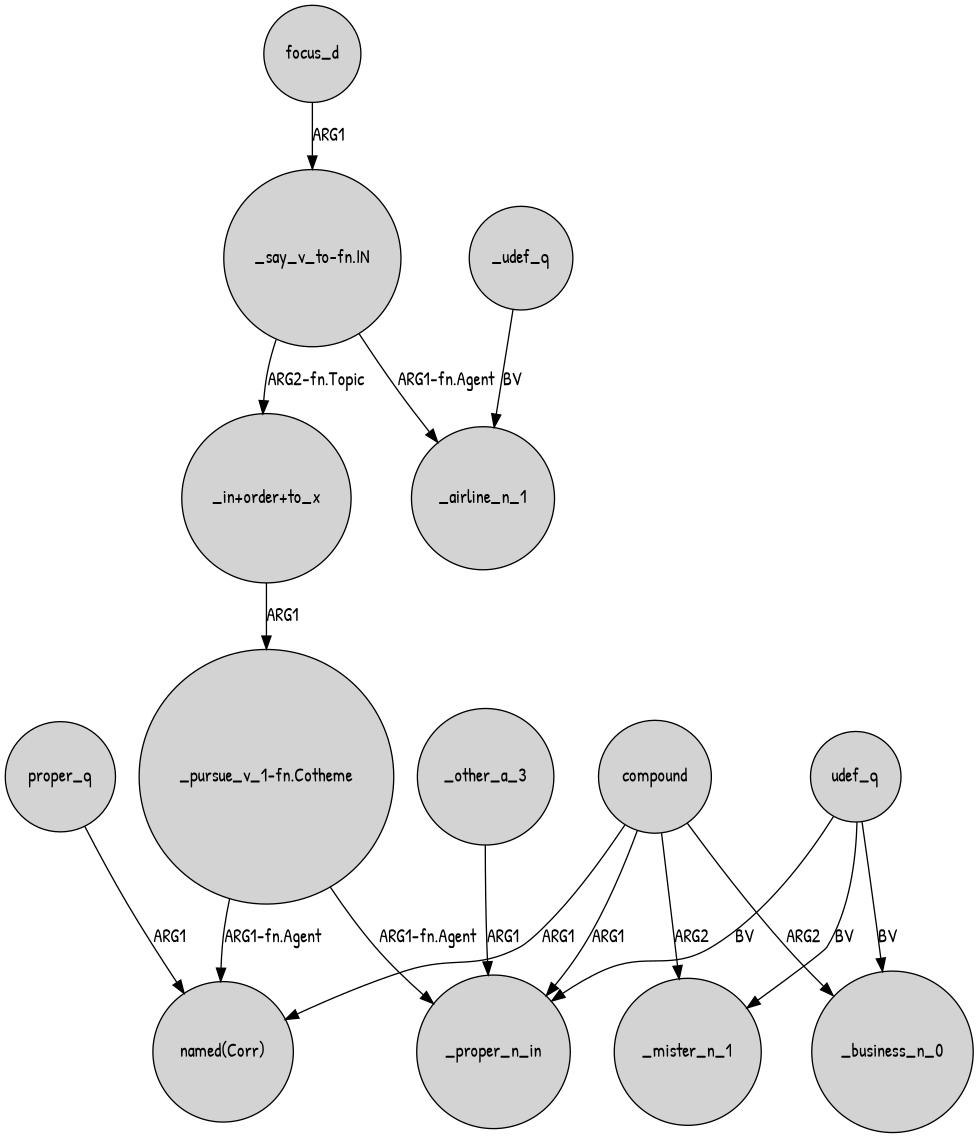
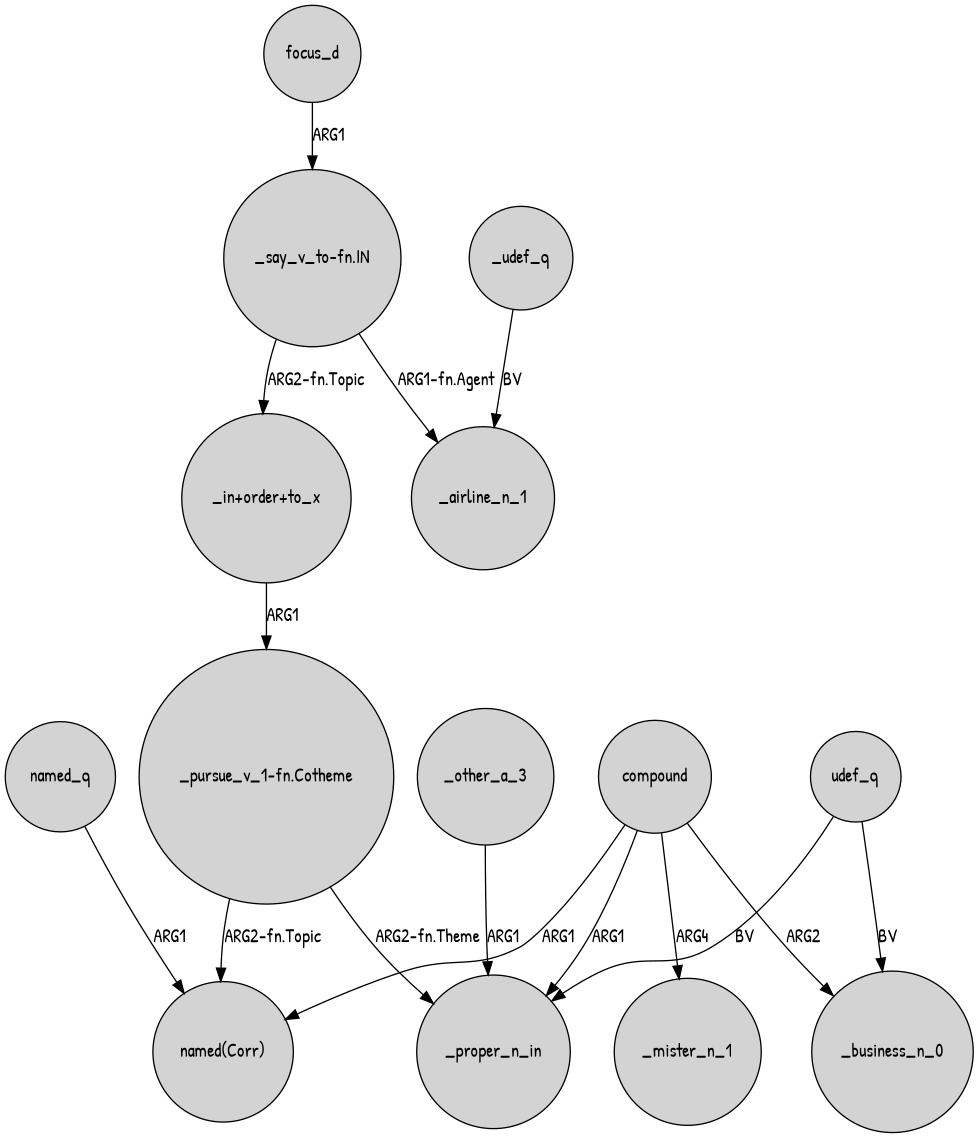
node "proper_q": label "proper_q" -> "named_q"
edge "udef_q" -> "_mister_n_1": removed, label "BV"
edge "_pursue_v_1-fn.Cotheme" -> "named(Corr)": label "ARG1-fn.Agent" -> "ARG2-fn.Topic"
edge "_pursue_v_1-fn.Cotheme" -> "_proper_n_in": label "ARG1-fn.Agent" -> "ARG2-fn.Theme"
edge "compound" -> "_mister_n_1": label "ARG2" -> "ARG4"
